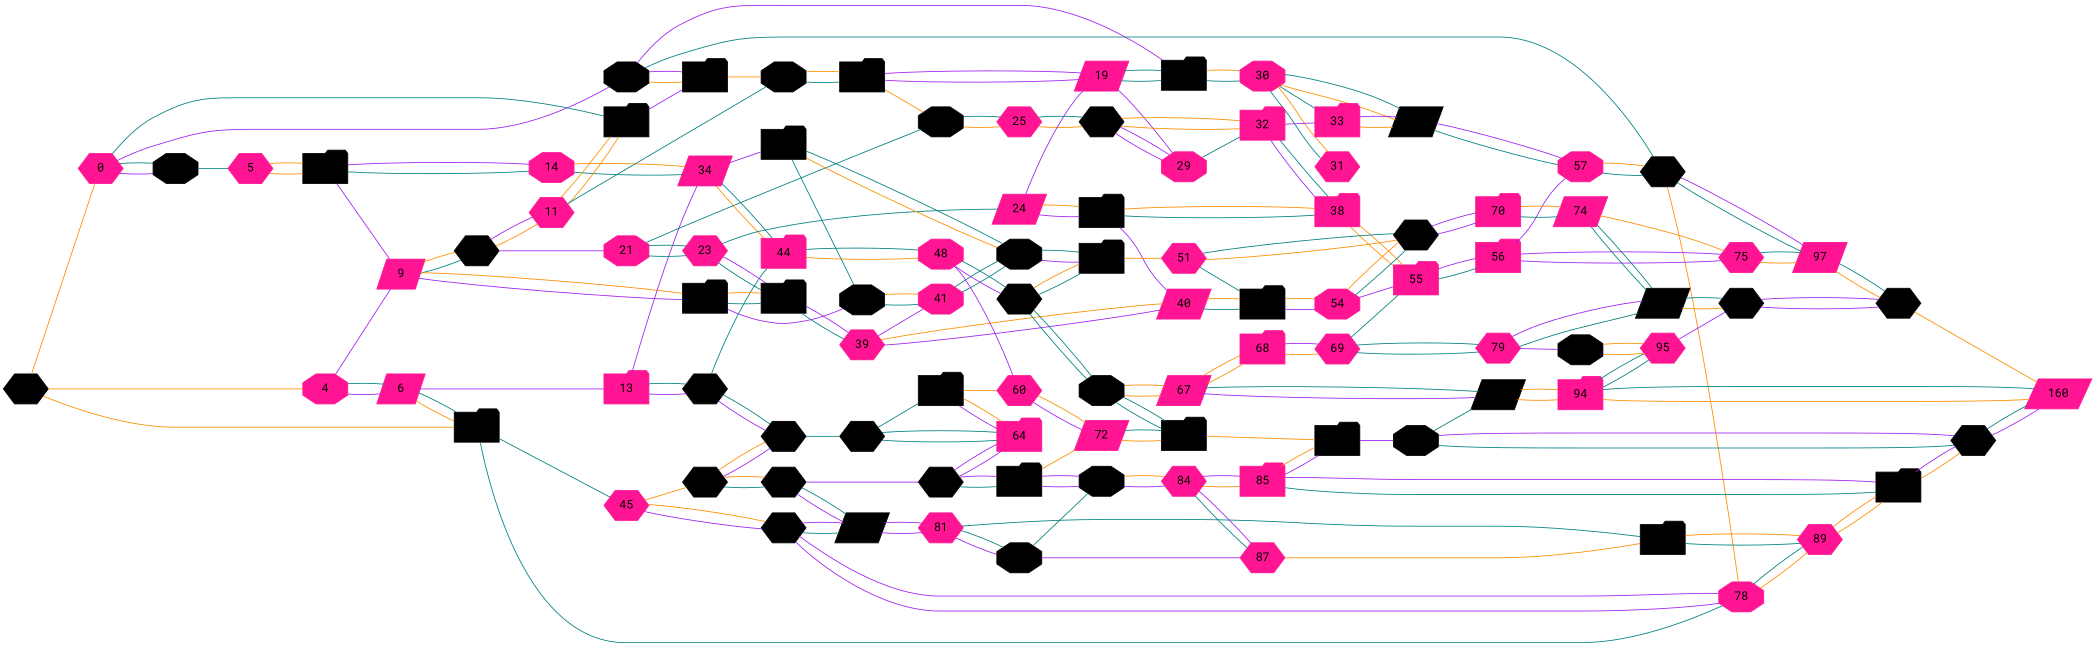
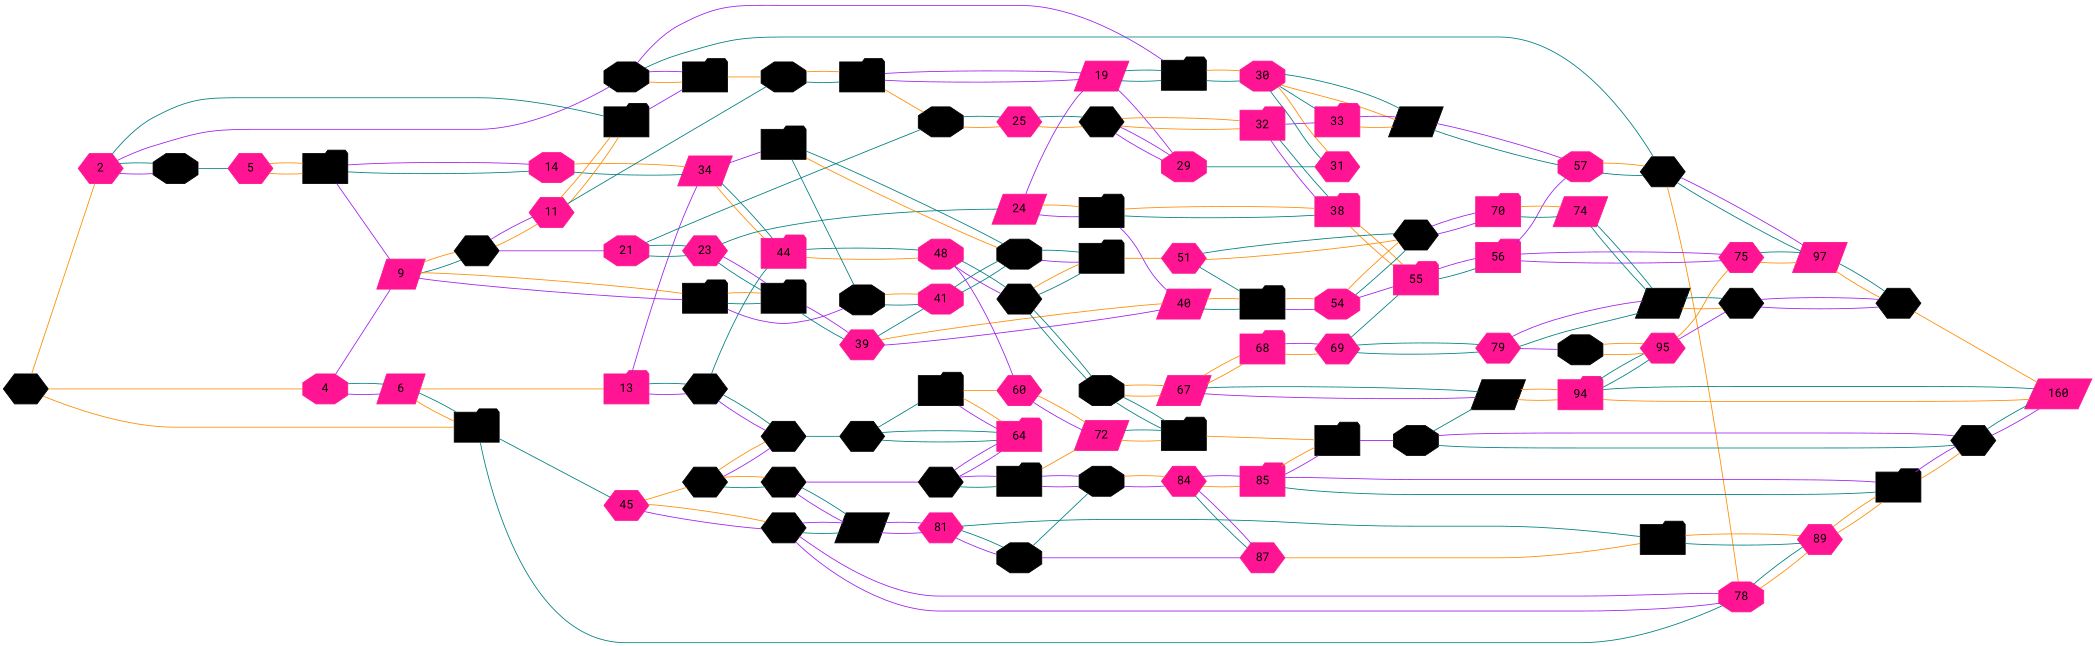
edge "32" -- "29": now "31" -- "29"
node "0": label "0" -> "2"
edge "74" -- "75": now "95" -- "75"
edge "41" -- "39": color purple -> teal
edge "6" -- "13": color purple -> darkorange
